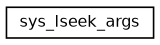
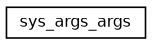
node "sys_lseek_args": label "sys_lseek_args" -> "sys_args_args"
